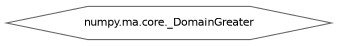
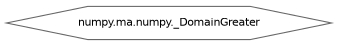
node "numpy.ma.core._DomainGreater": label "numpy.ma.core._DomainGreater" -> "numpy.ma.numpy._DomainGreater"
